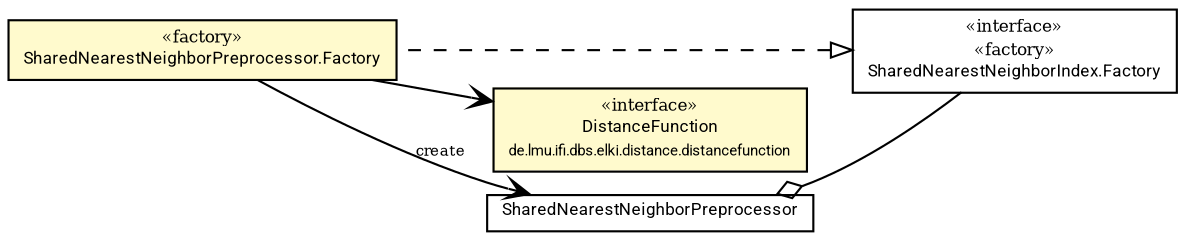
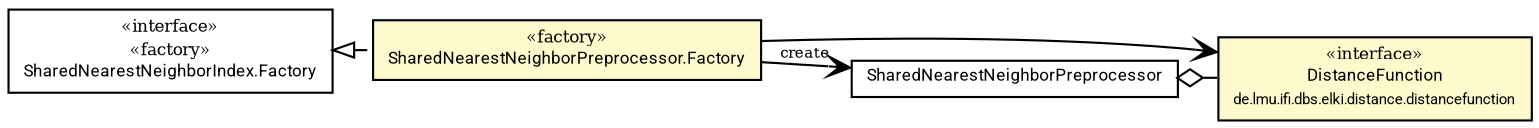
edge "SharedNearestNeighborIndex.Factory" -> "SharedNearestNeighborPreprocessor": now "DistanceFunction" -> "SharedNearestNeighborPreprocessor"
